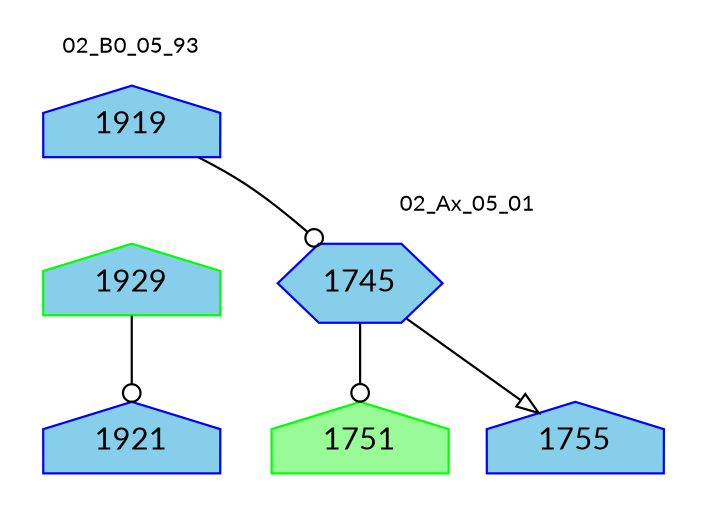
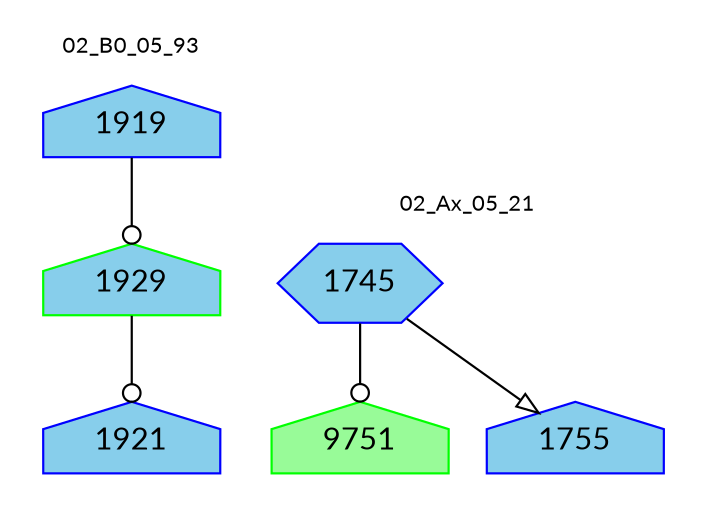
edge "1919" -> "1745": now "1919" -> "1929"
cluster "02_Ax_05_01": label "02_Ax_05_01" -> "02_Ax_05_21"
node "1751": label "1751" -> "9751"
